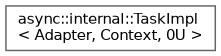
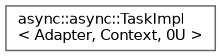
node "async::internal::TaskImpl < Adapter, Context, 0U >": label "async::internal::TaskImpl < Adapter, Context, 0U >" -> "async::async::TaskImpl < Adapter, Context, 0U >"
